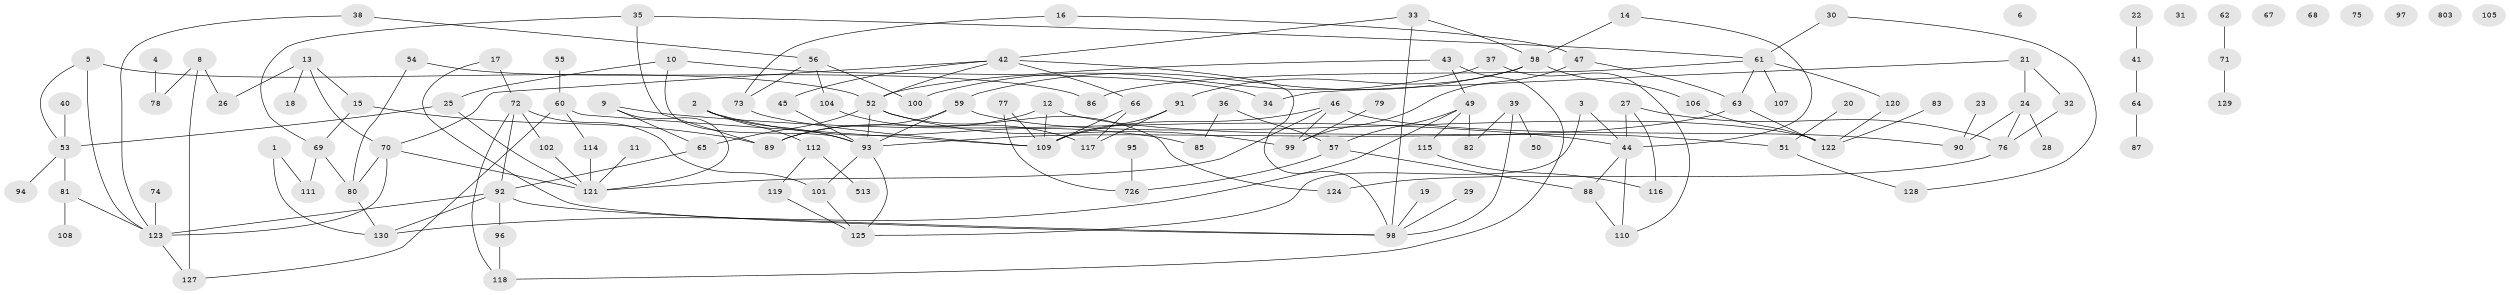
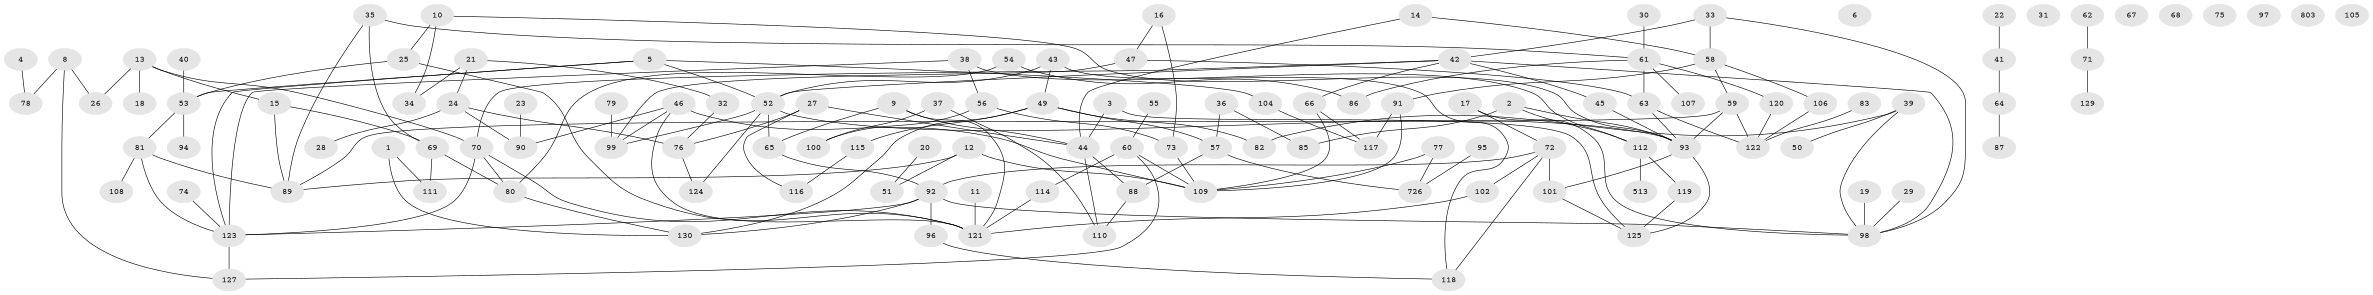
edge "38" -- "112": added
edge "56" -- "104": now "5" -- "104"
edge "81" -- "89": added
node "128": removed
